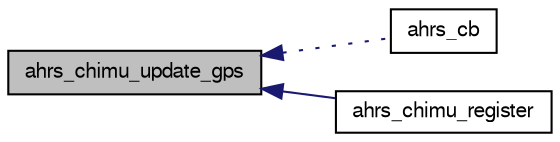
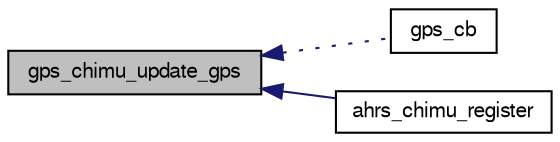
node "ahrs_cb": label "ahrs_cb" -> "gps_cb"
node "ahrs_chimu_update_gps": label "ahrs_chimu_update_gps" -> "gps_chimu_update_gps"
